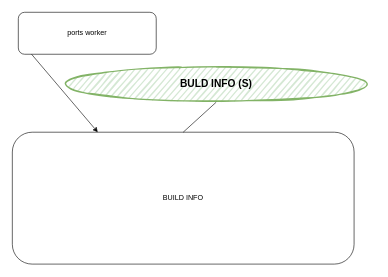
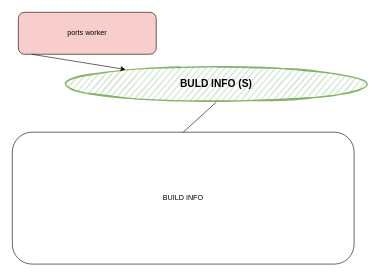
node "ports worker": fillcolor #ffffff -> #f8cecc
edge "ports worker" -> "BUILD INFO": now "ports worker" -> "BULD INFO (S)"
